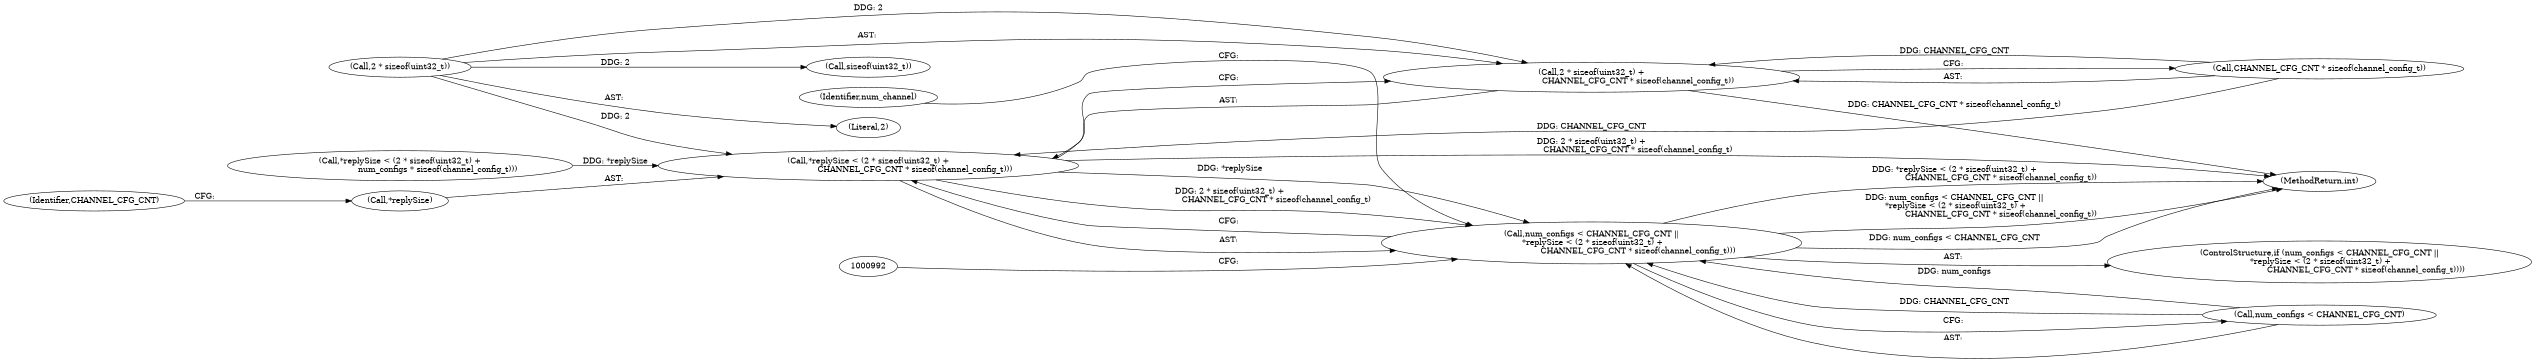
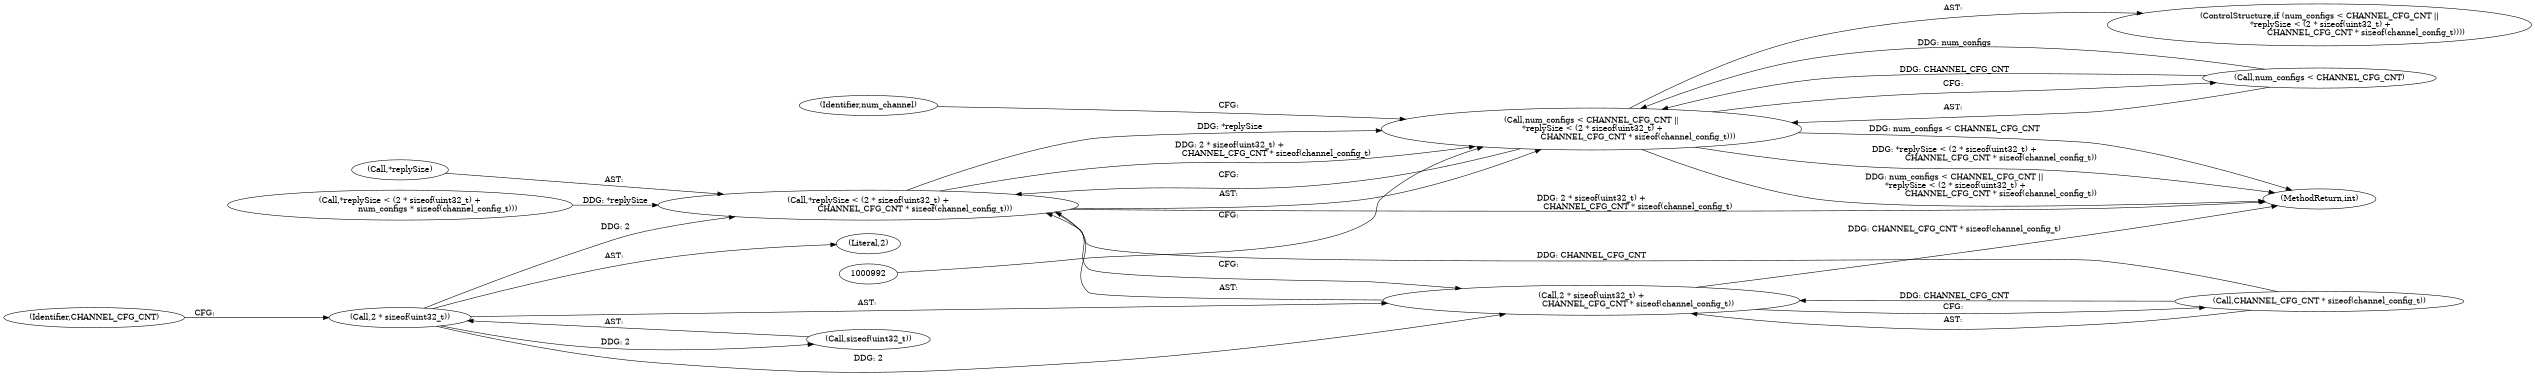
edge "(Identifier,CHANNEL_CFG_CNT)" -> "(Call,*replySize)": now "(Identifier,CHANNEL_CFG_CNT)" -> "(Call,2 * sizeof(uint32_t))"
edge "(Call,sizeof(uint32_t))" -> "(Call,2 * sizeof(uint32_t))": added, label "AST:"
